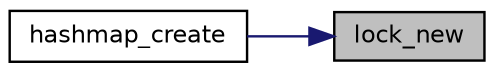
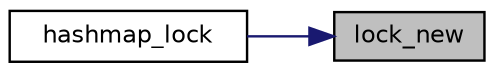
node "hashmap_create": label "hashmap_create" -> "hashmap_lock"
